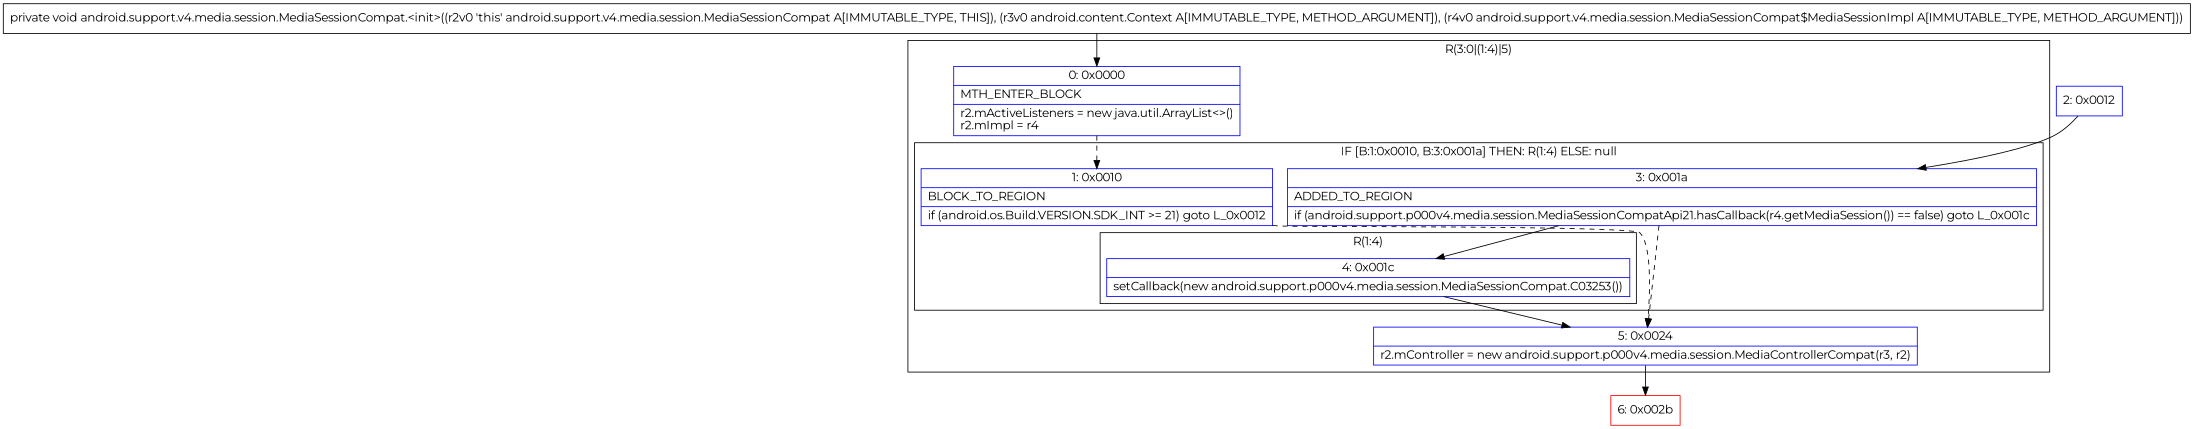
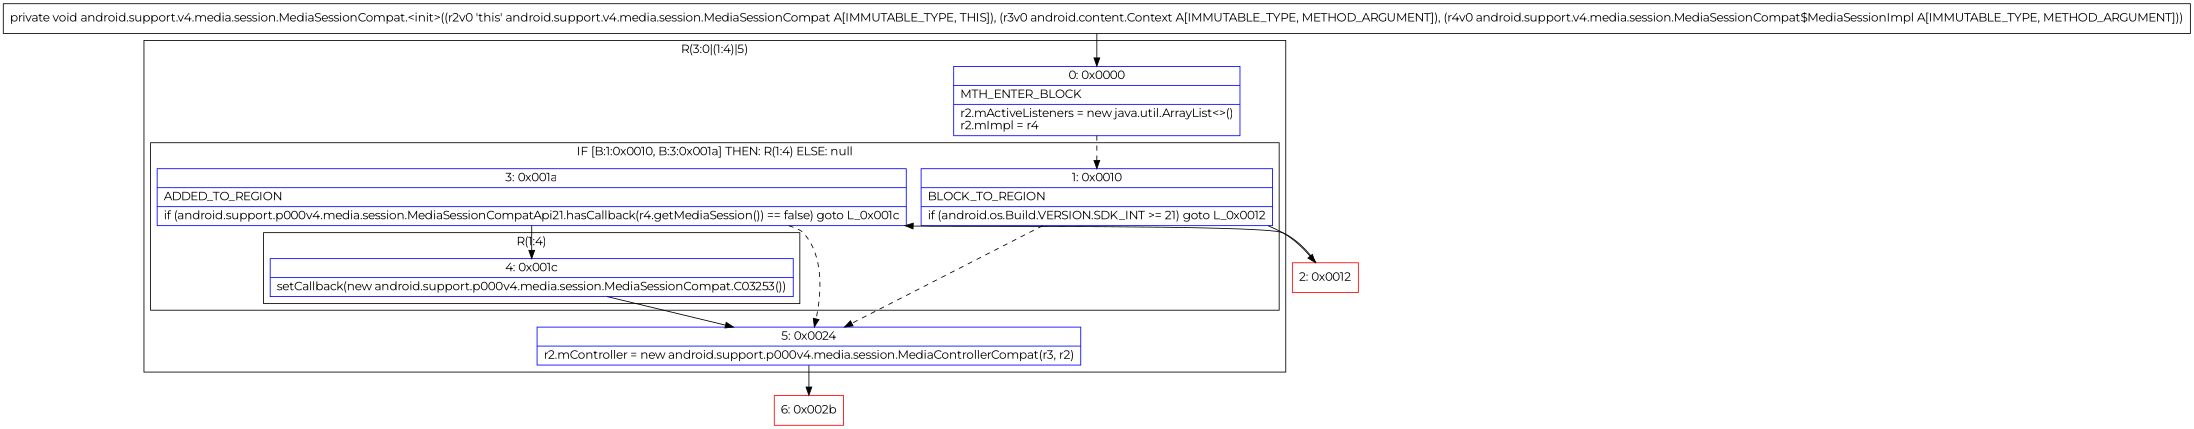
node "2: 0x0012": color blue -> red
edge "1: 0x0010" -> "2: 0x0012": added
